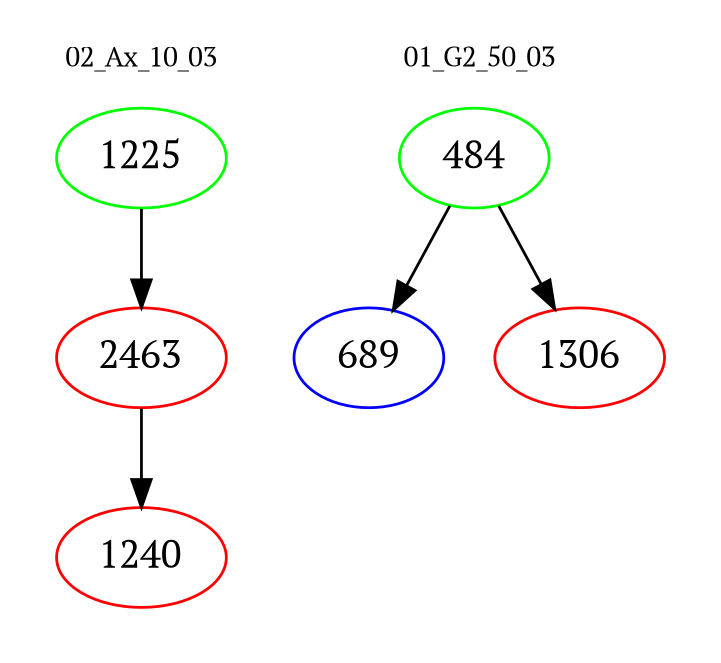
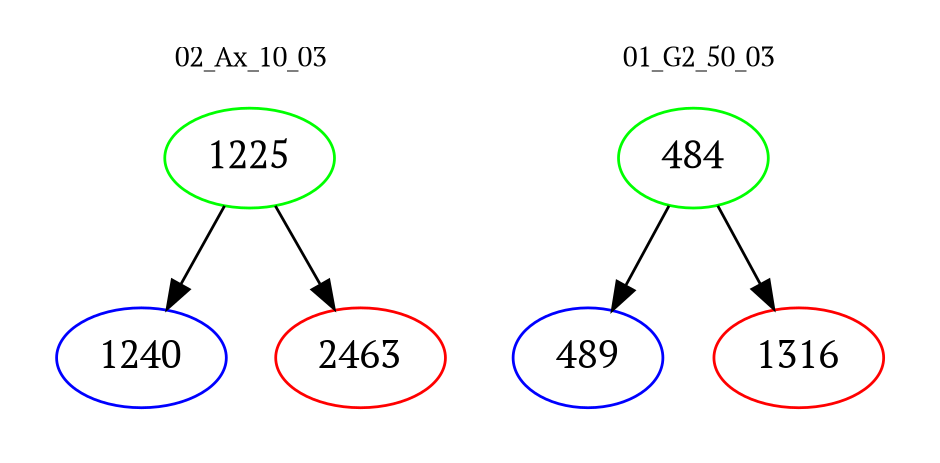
node "689": label "689" -> "489"
node "1306": label "1306" -> "1316"
edge "2463" -> "1240": now "1225" -> "1240"
node "1240": color red -> blue
